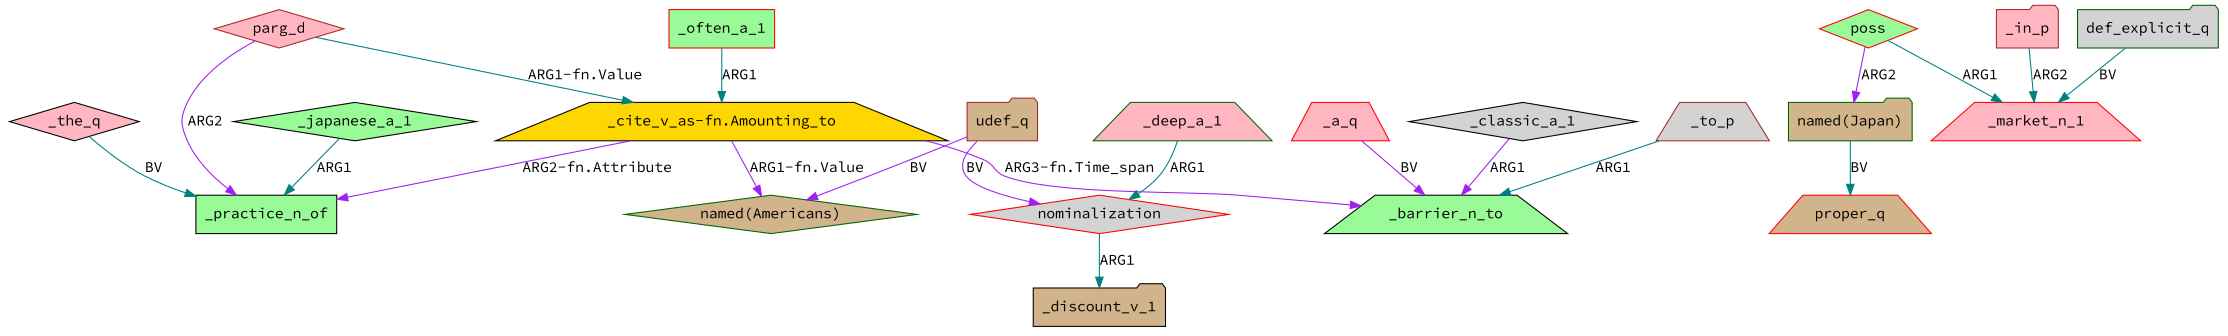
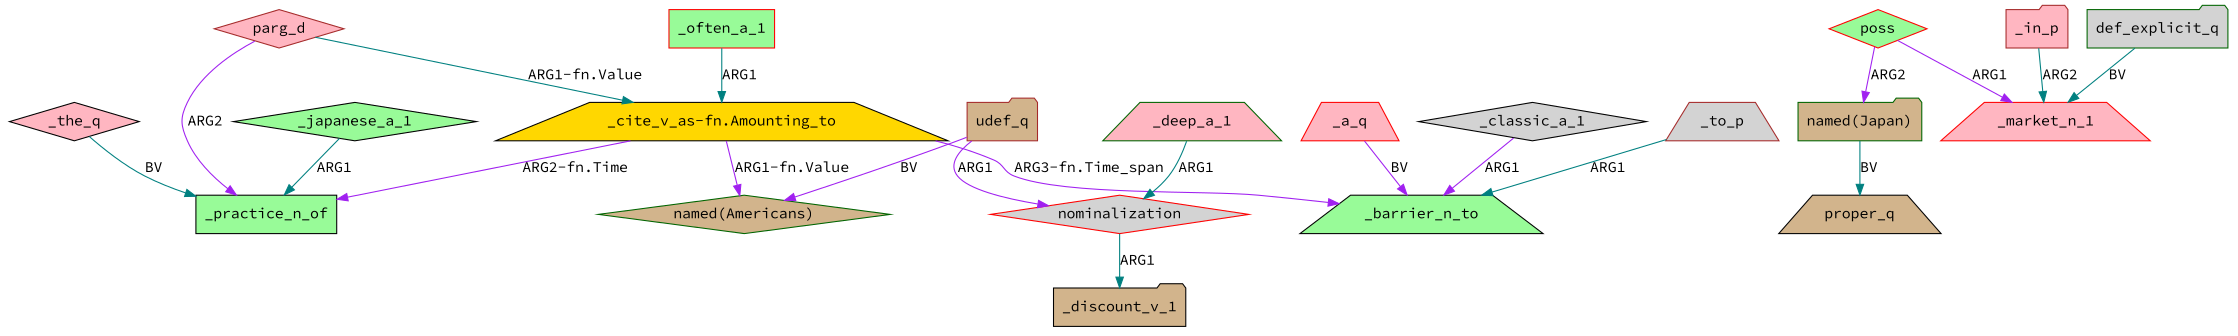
edge "poss" -> "_market_n_1": color teal -> purple
edge "_cite_v_as-fn.Amounting_to" -> "_practice_n_of": label "ARG2-fn.Attribute" -> "ARG2-fn.Time"
edge "udef_q" -> "nominalization": label "BV" -> "ARG1"
node "proper_q": color red -> black
